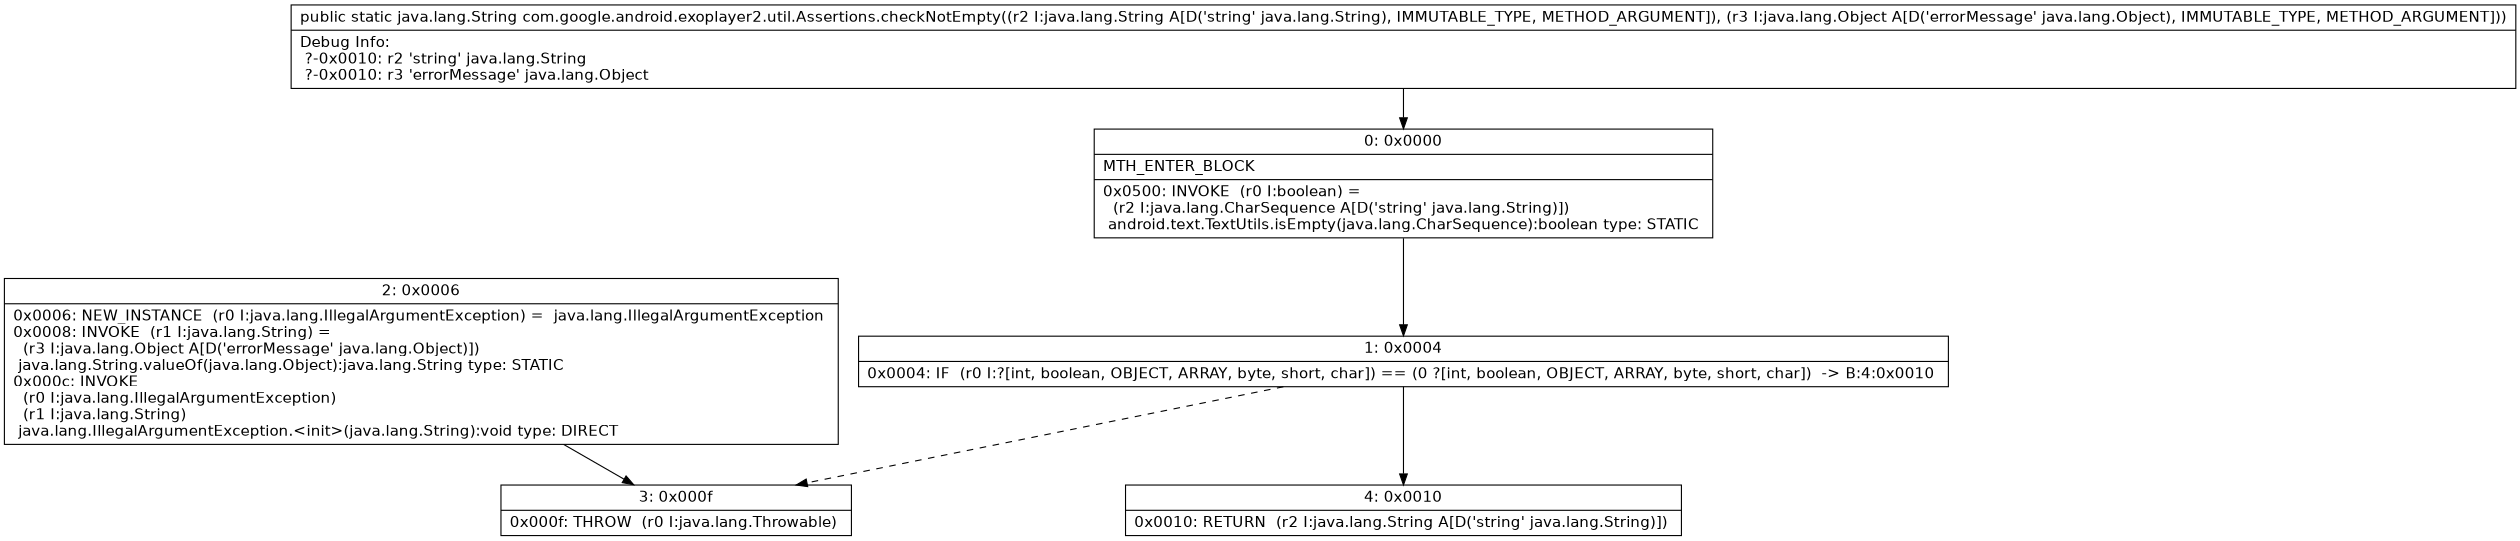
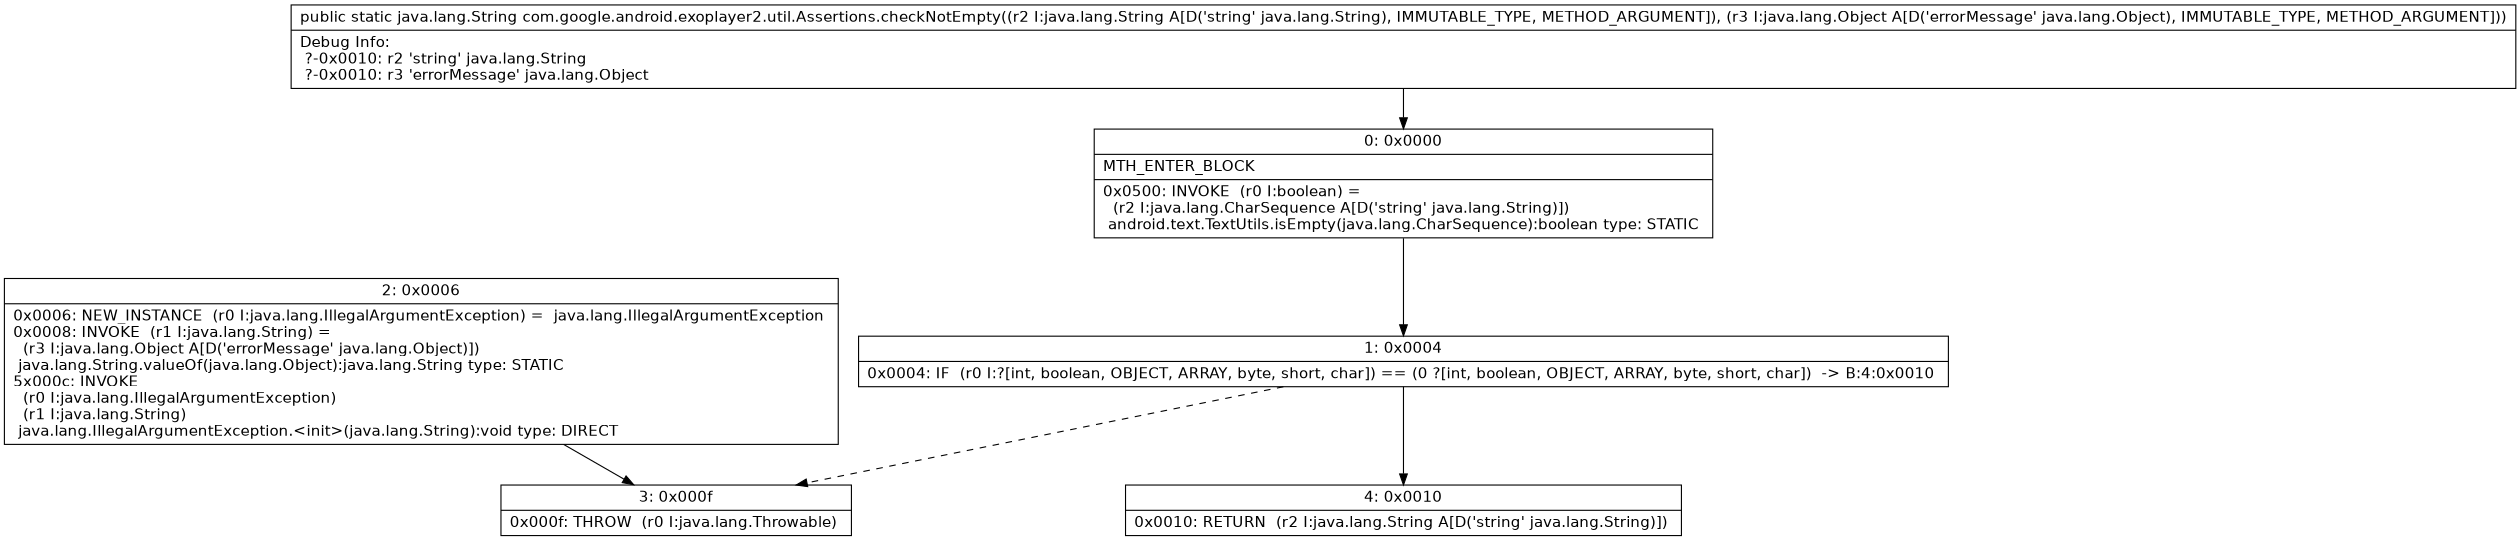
node "2: 0x0006": text "0x000c: INVOKE" -> "5x000c: INVOKE"
